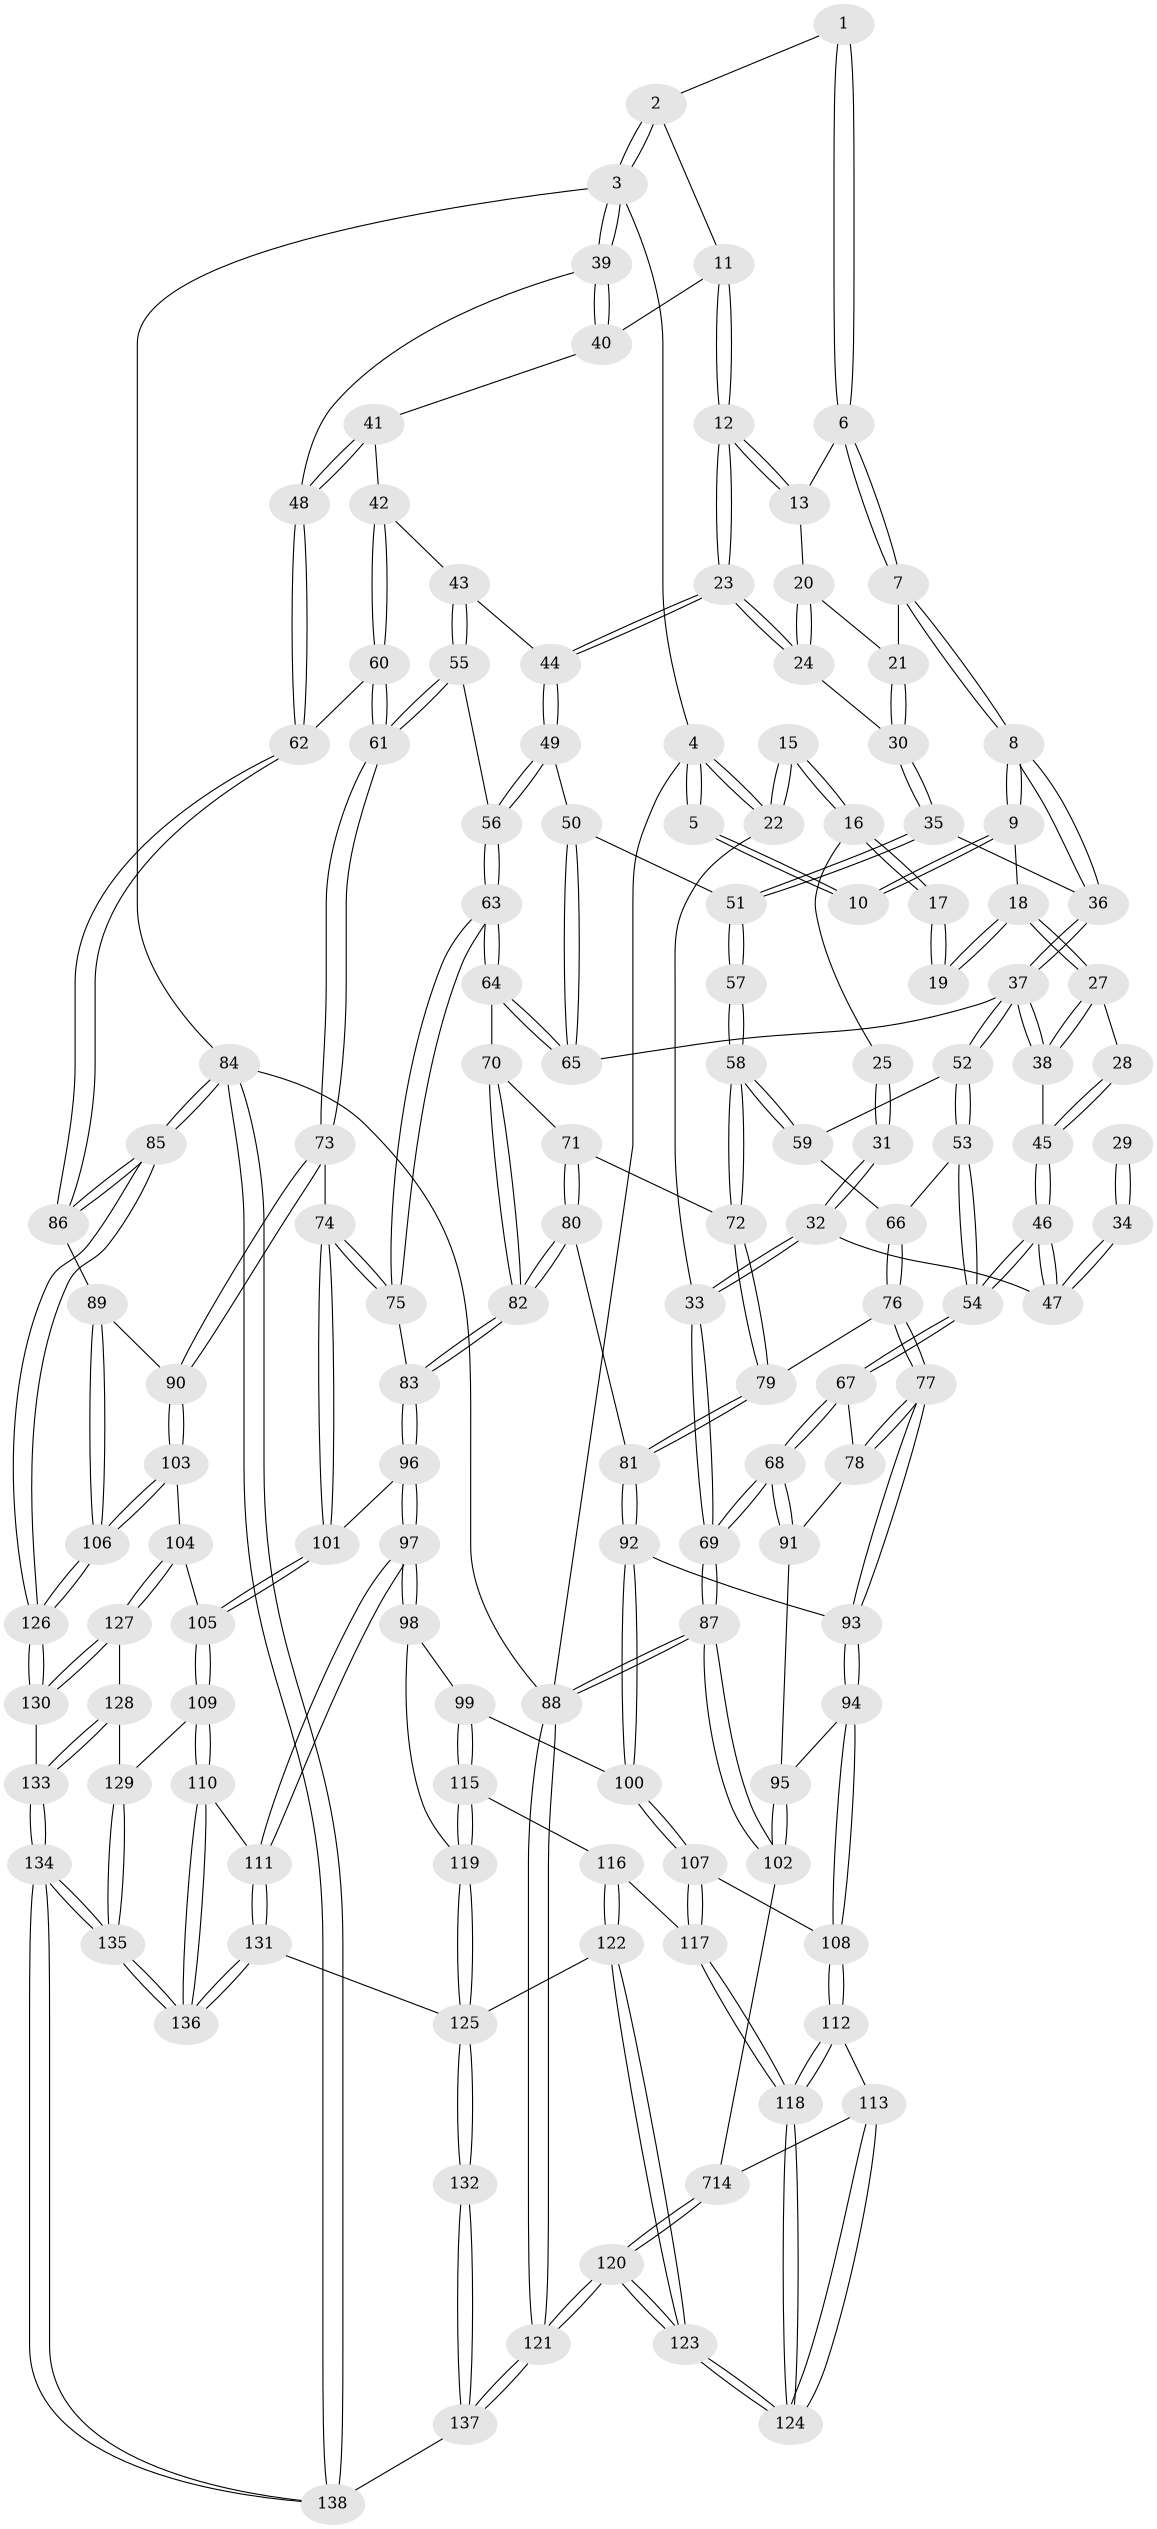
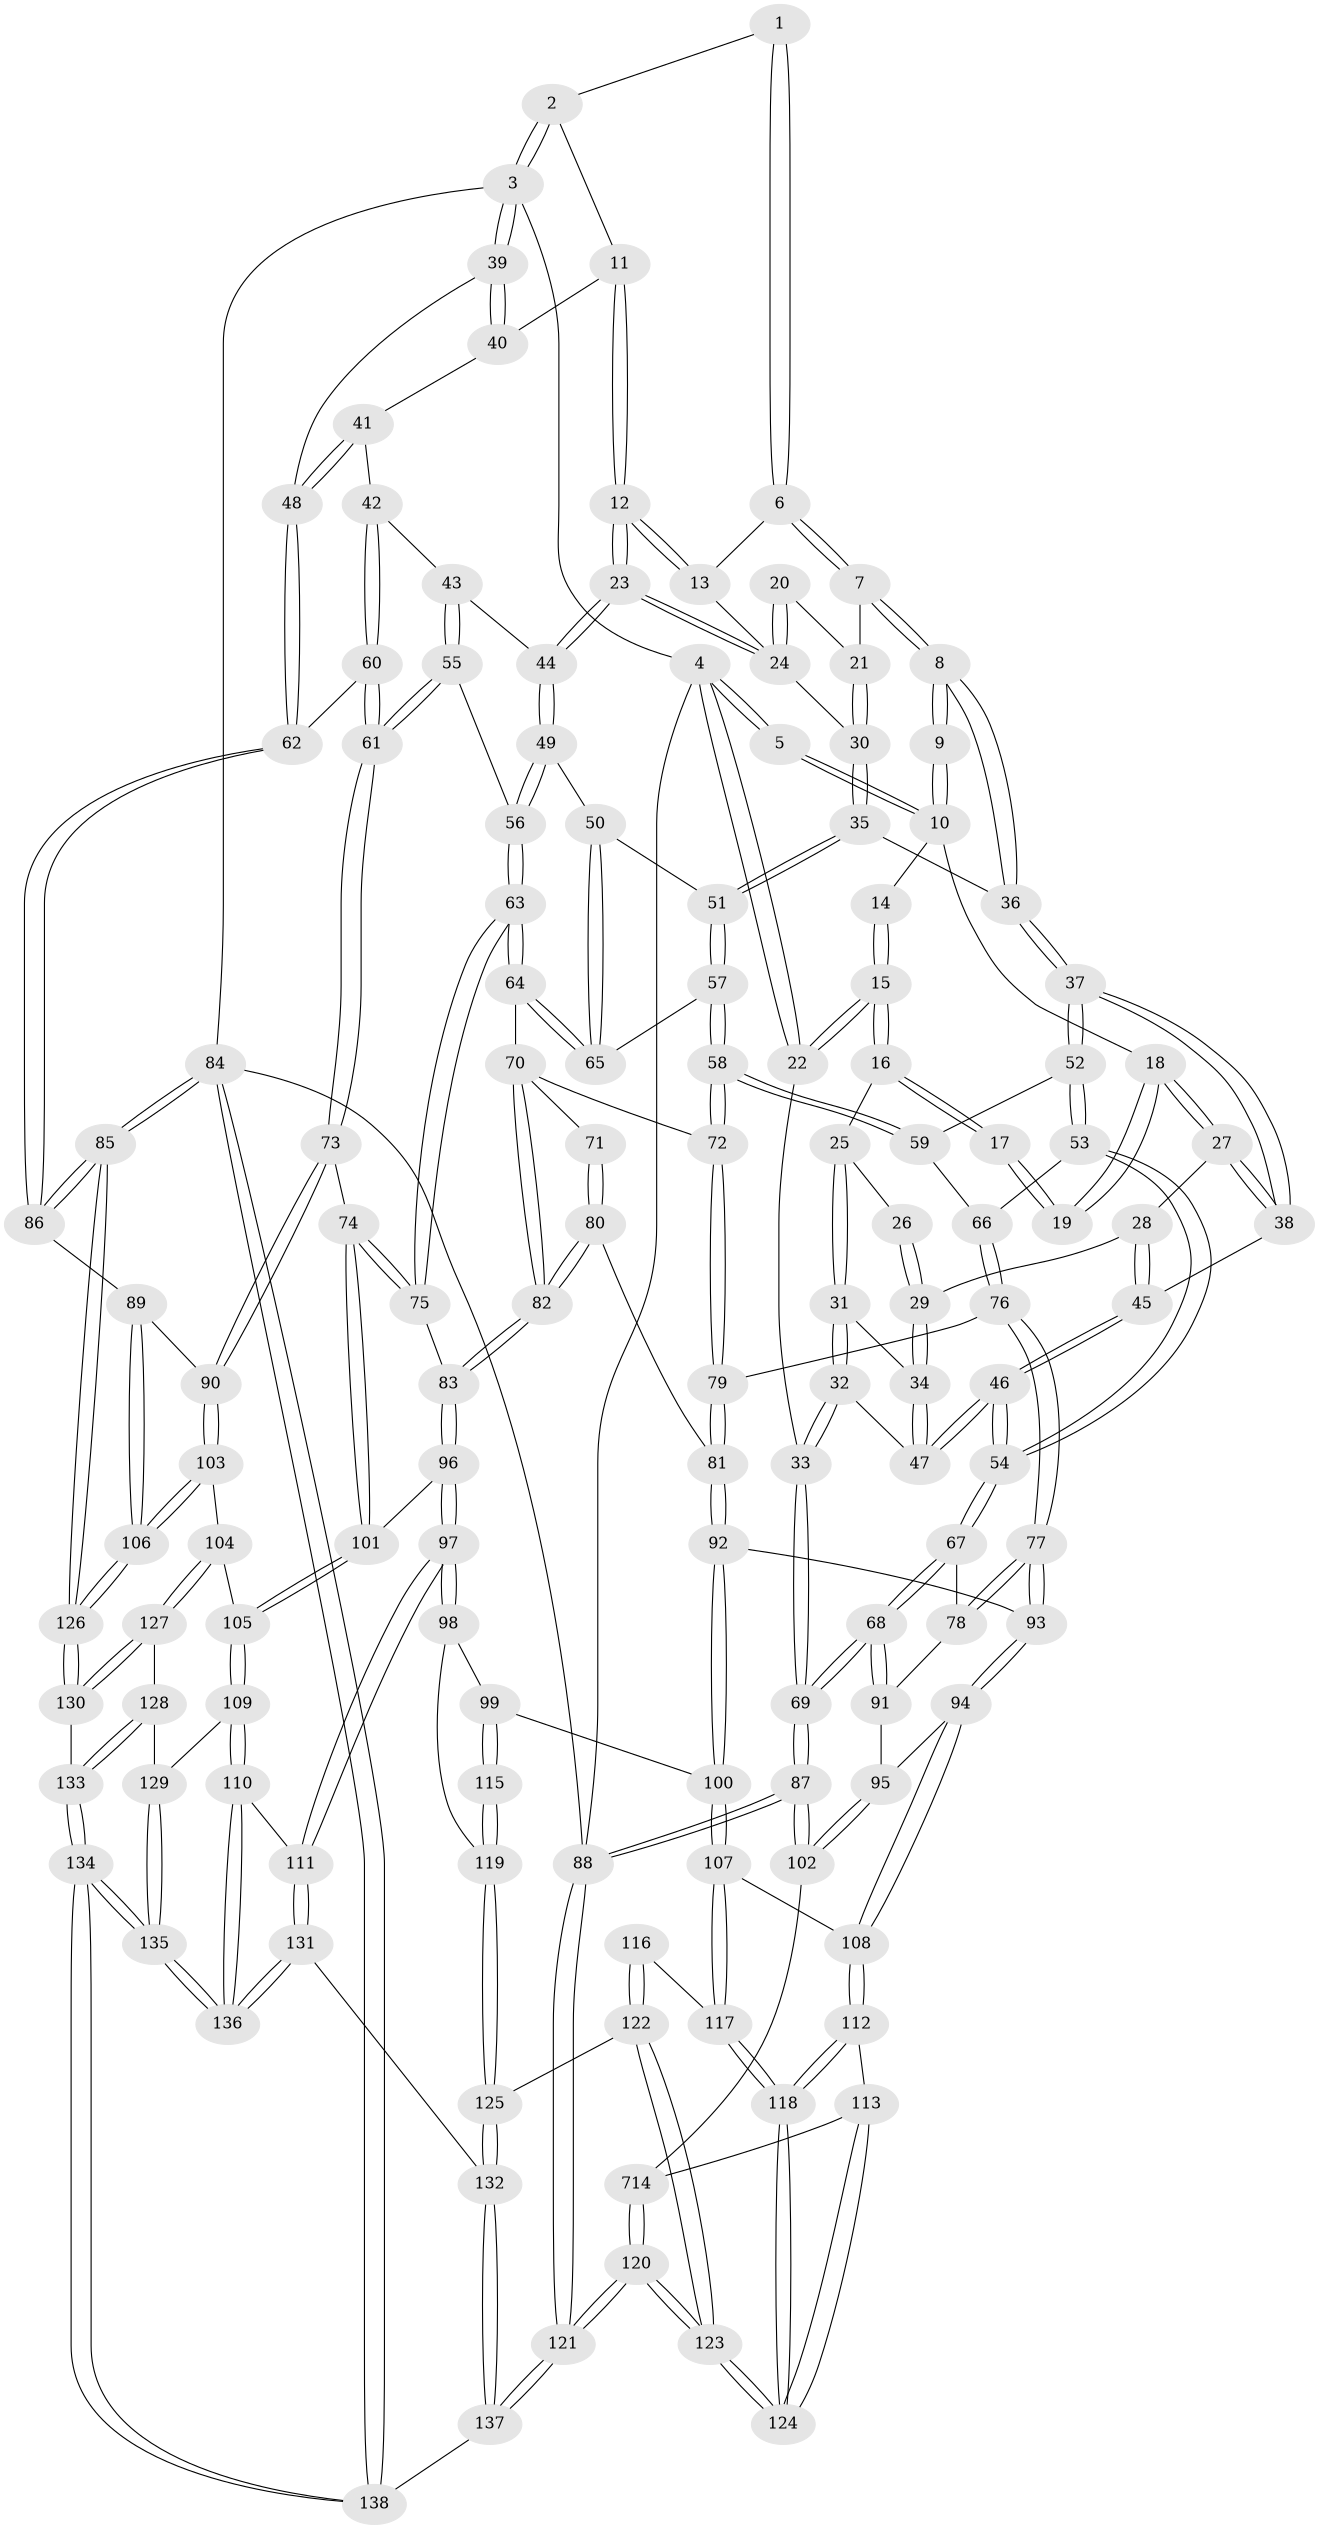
edge "13" -- "20": now "13" -- "24"
edge "9" -- "18": now "10" -- "18"
node "14": added
edge "37" -- "65": now "57" -- "65"
edge "71" -- "72": now "70" -- "72"
node "26": added
edge "28" -- "29": added
edge "31" -- "34": added
edge "115" -- "116": removed
edge "131" -- "125": now "131" -- "132"
